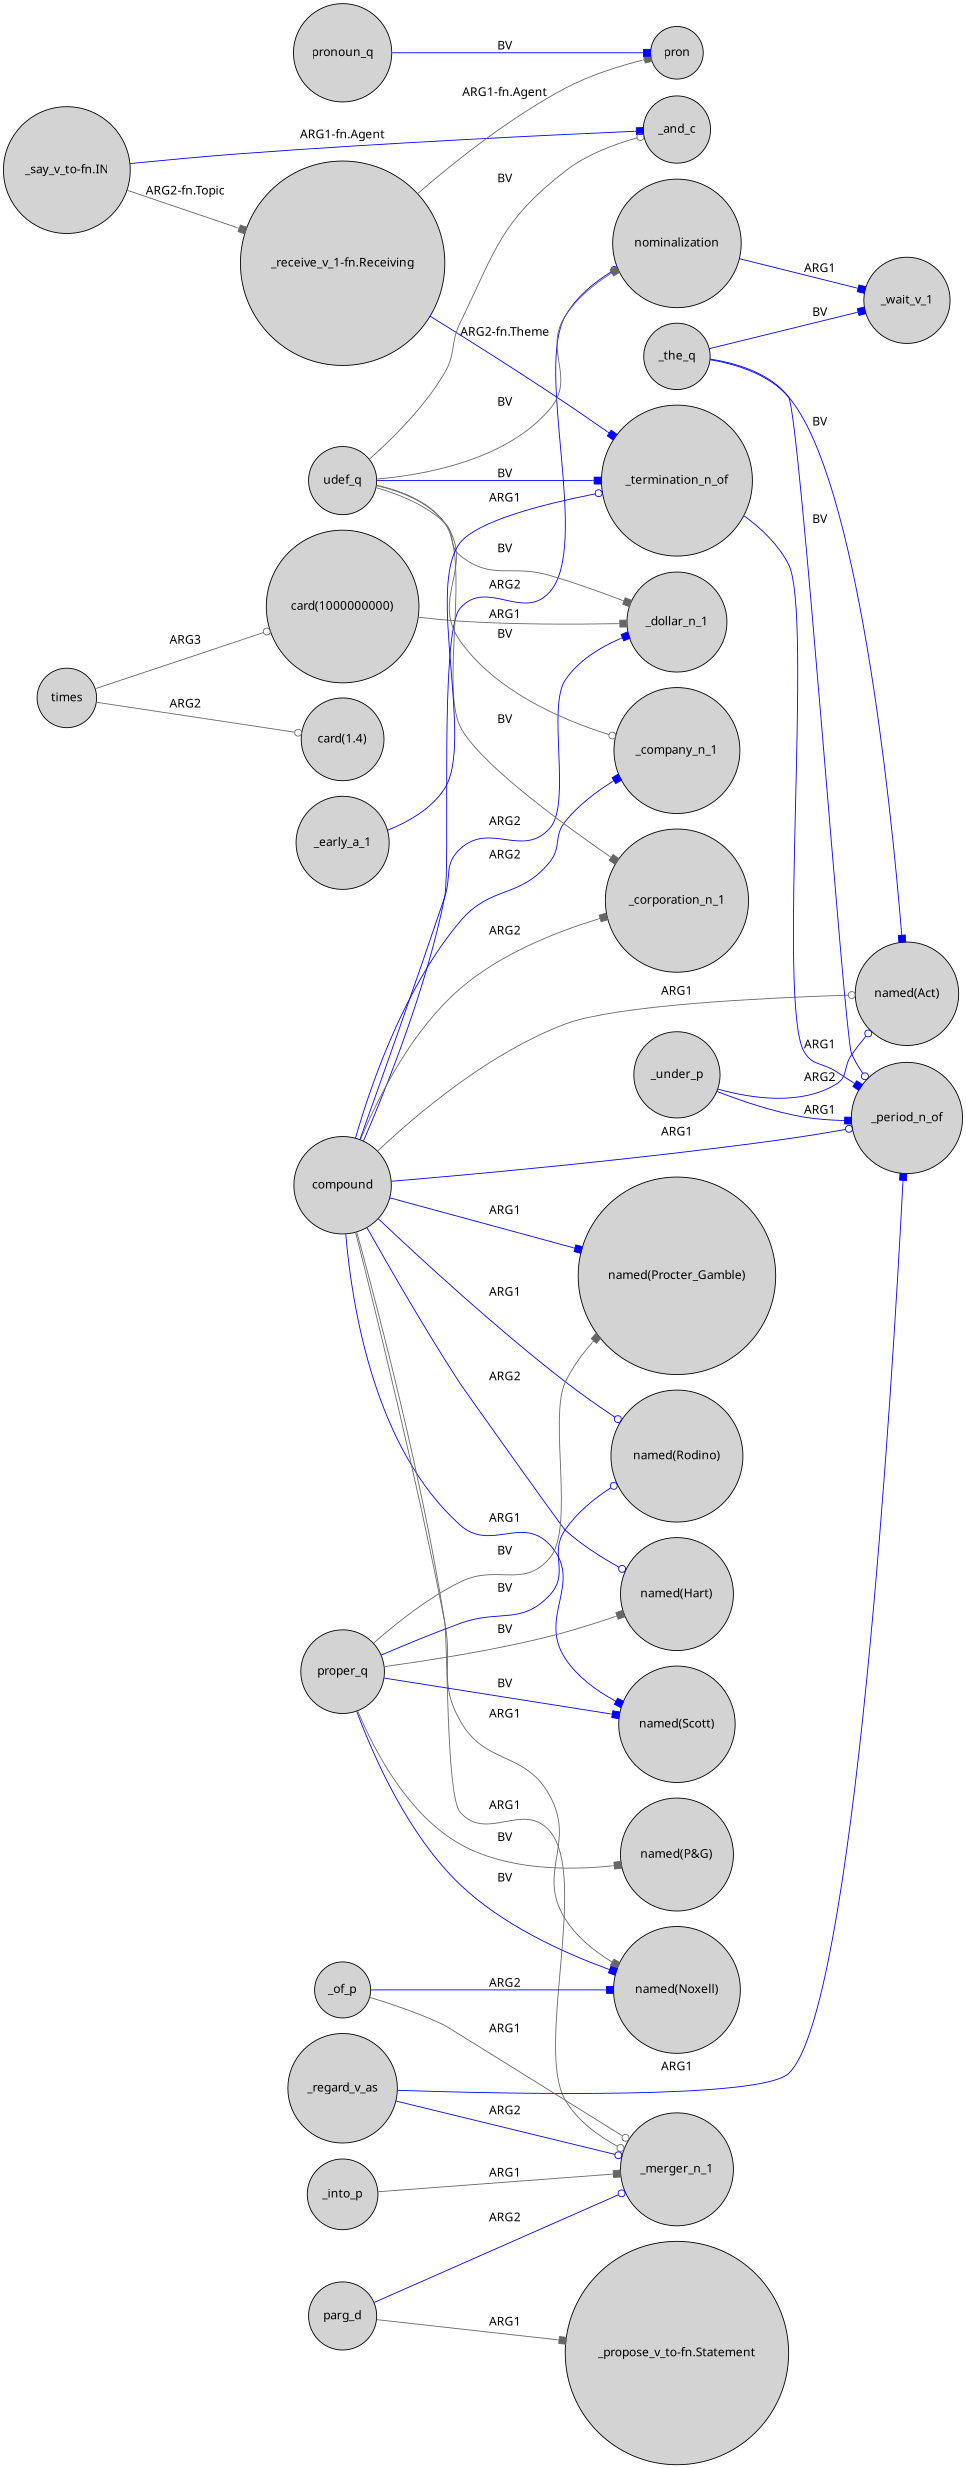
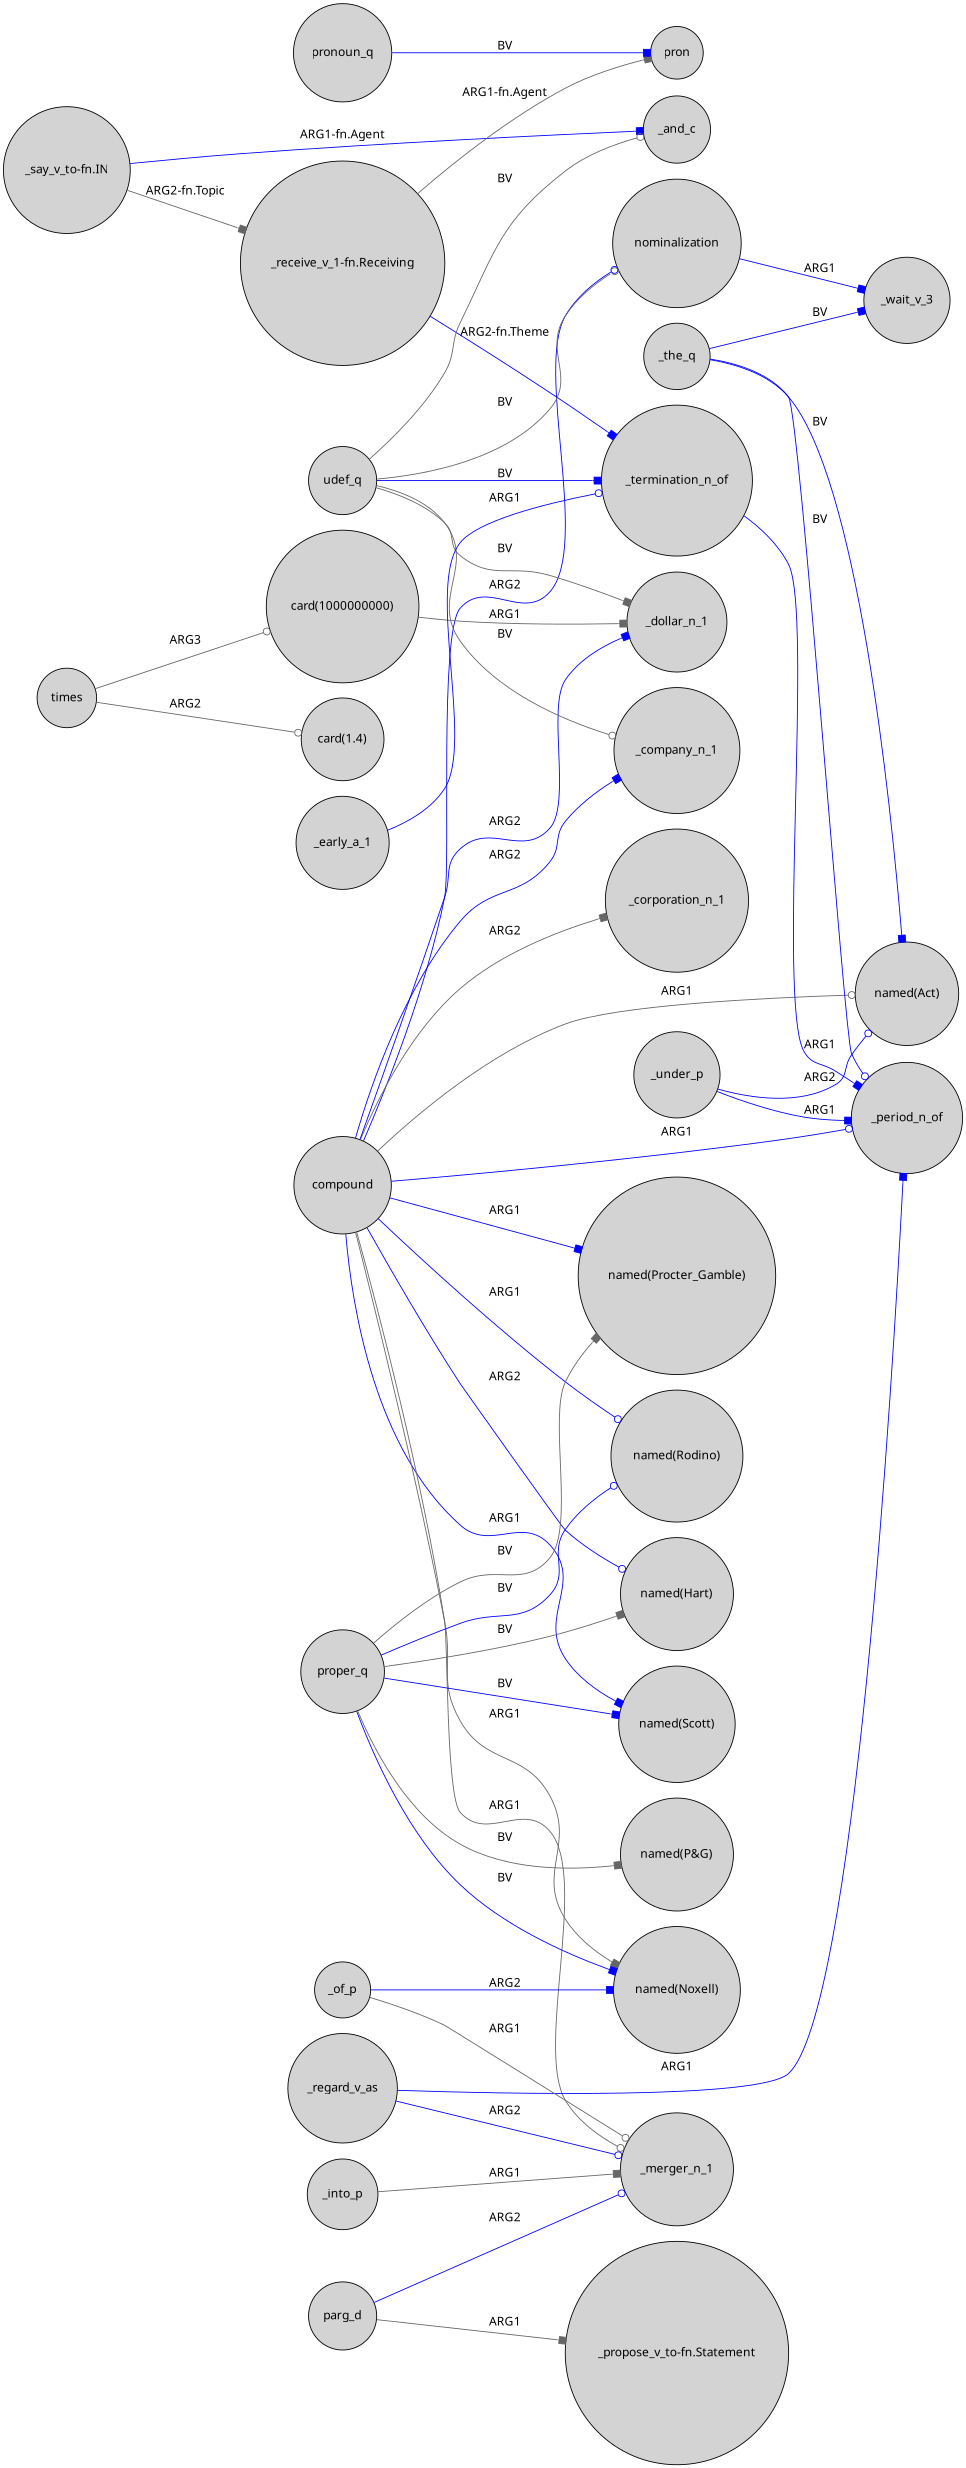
node "_wait_v_1": label "_wait_v_1" -> "_wait_v_3"
edge "udef_q" -> "nominalization": arrowhead box -> odot
edge "udef_q" -> "_corporation_n_1": removed, label "BV"
